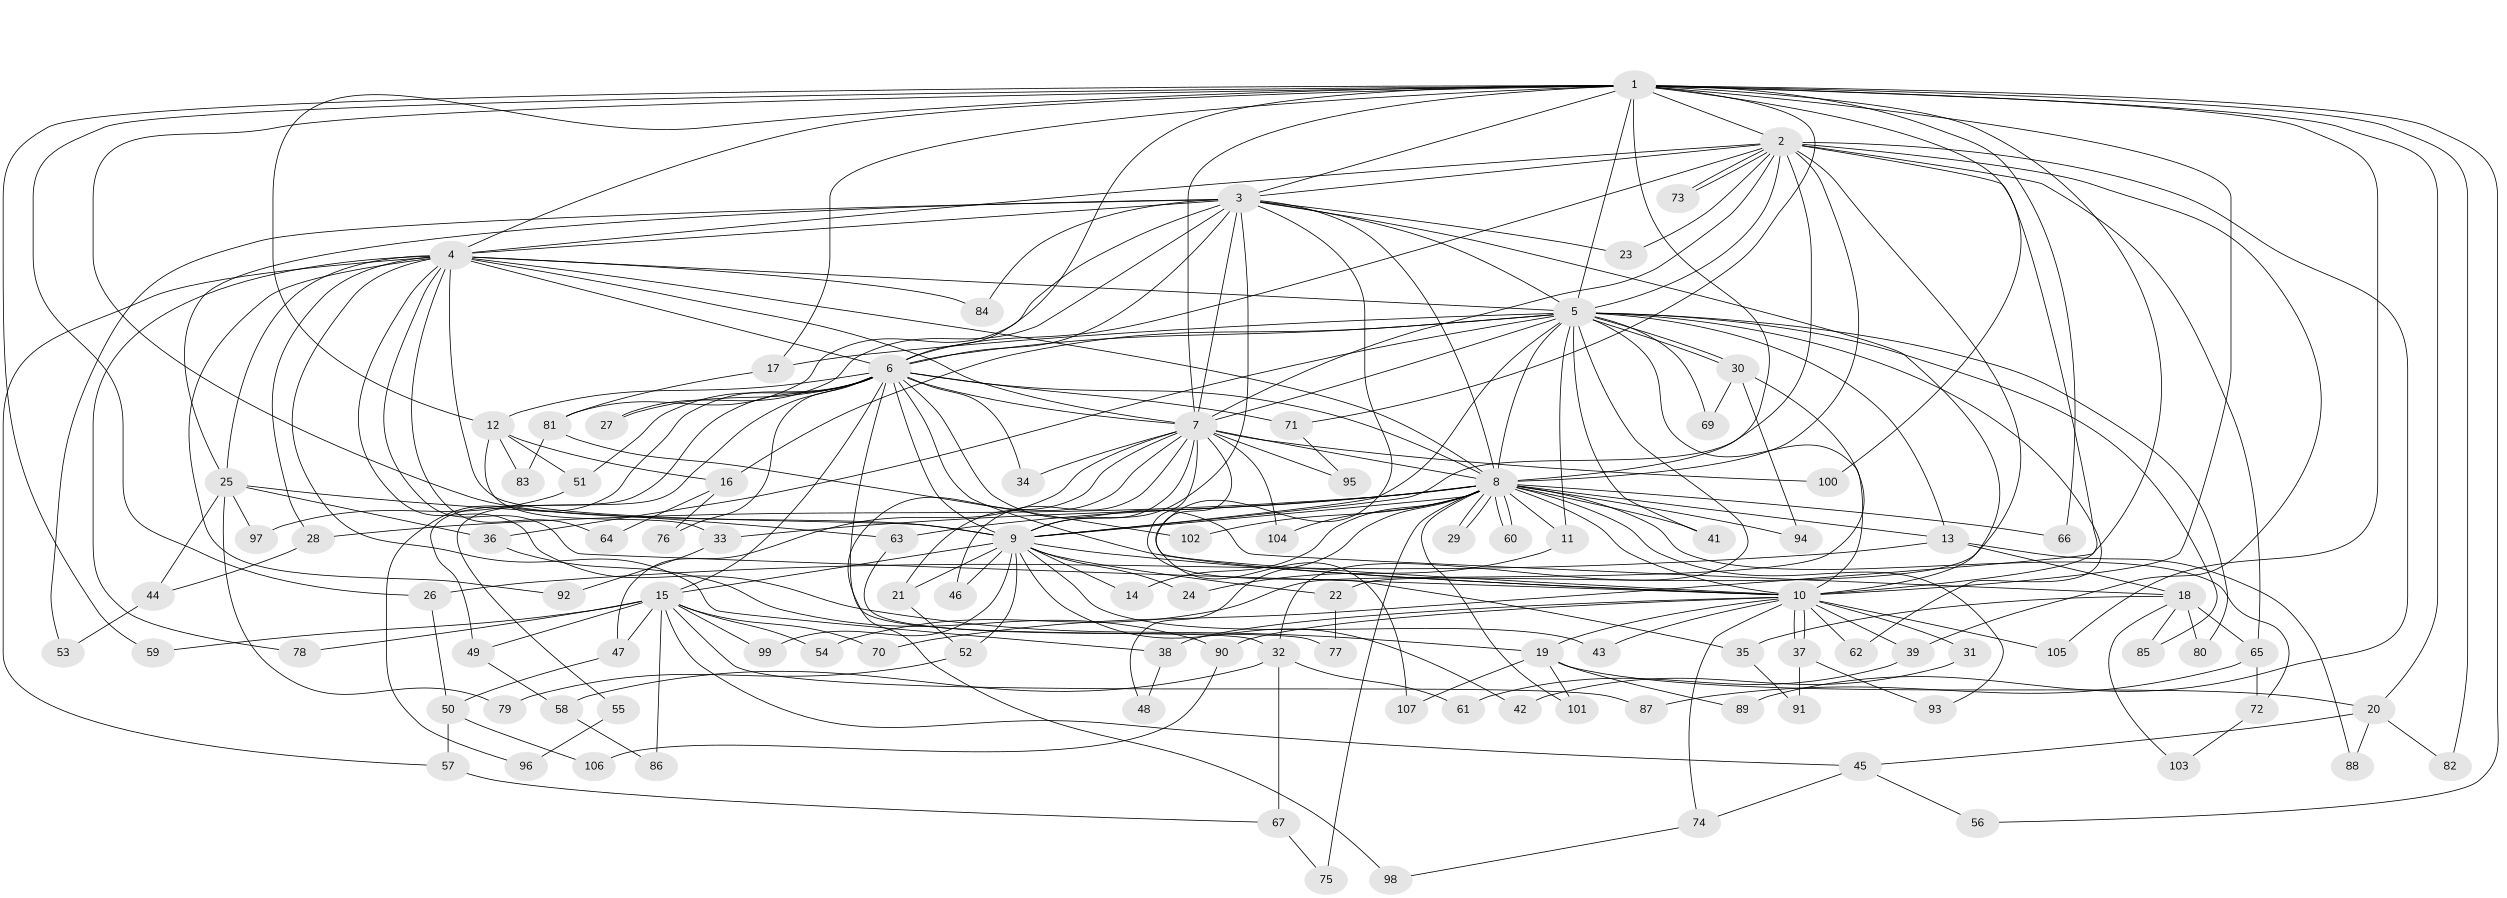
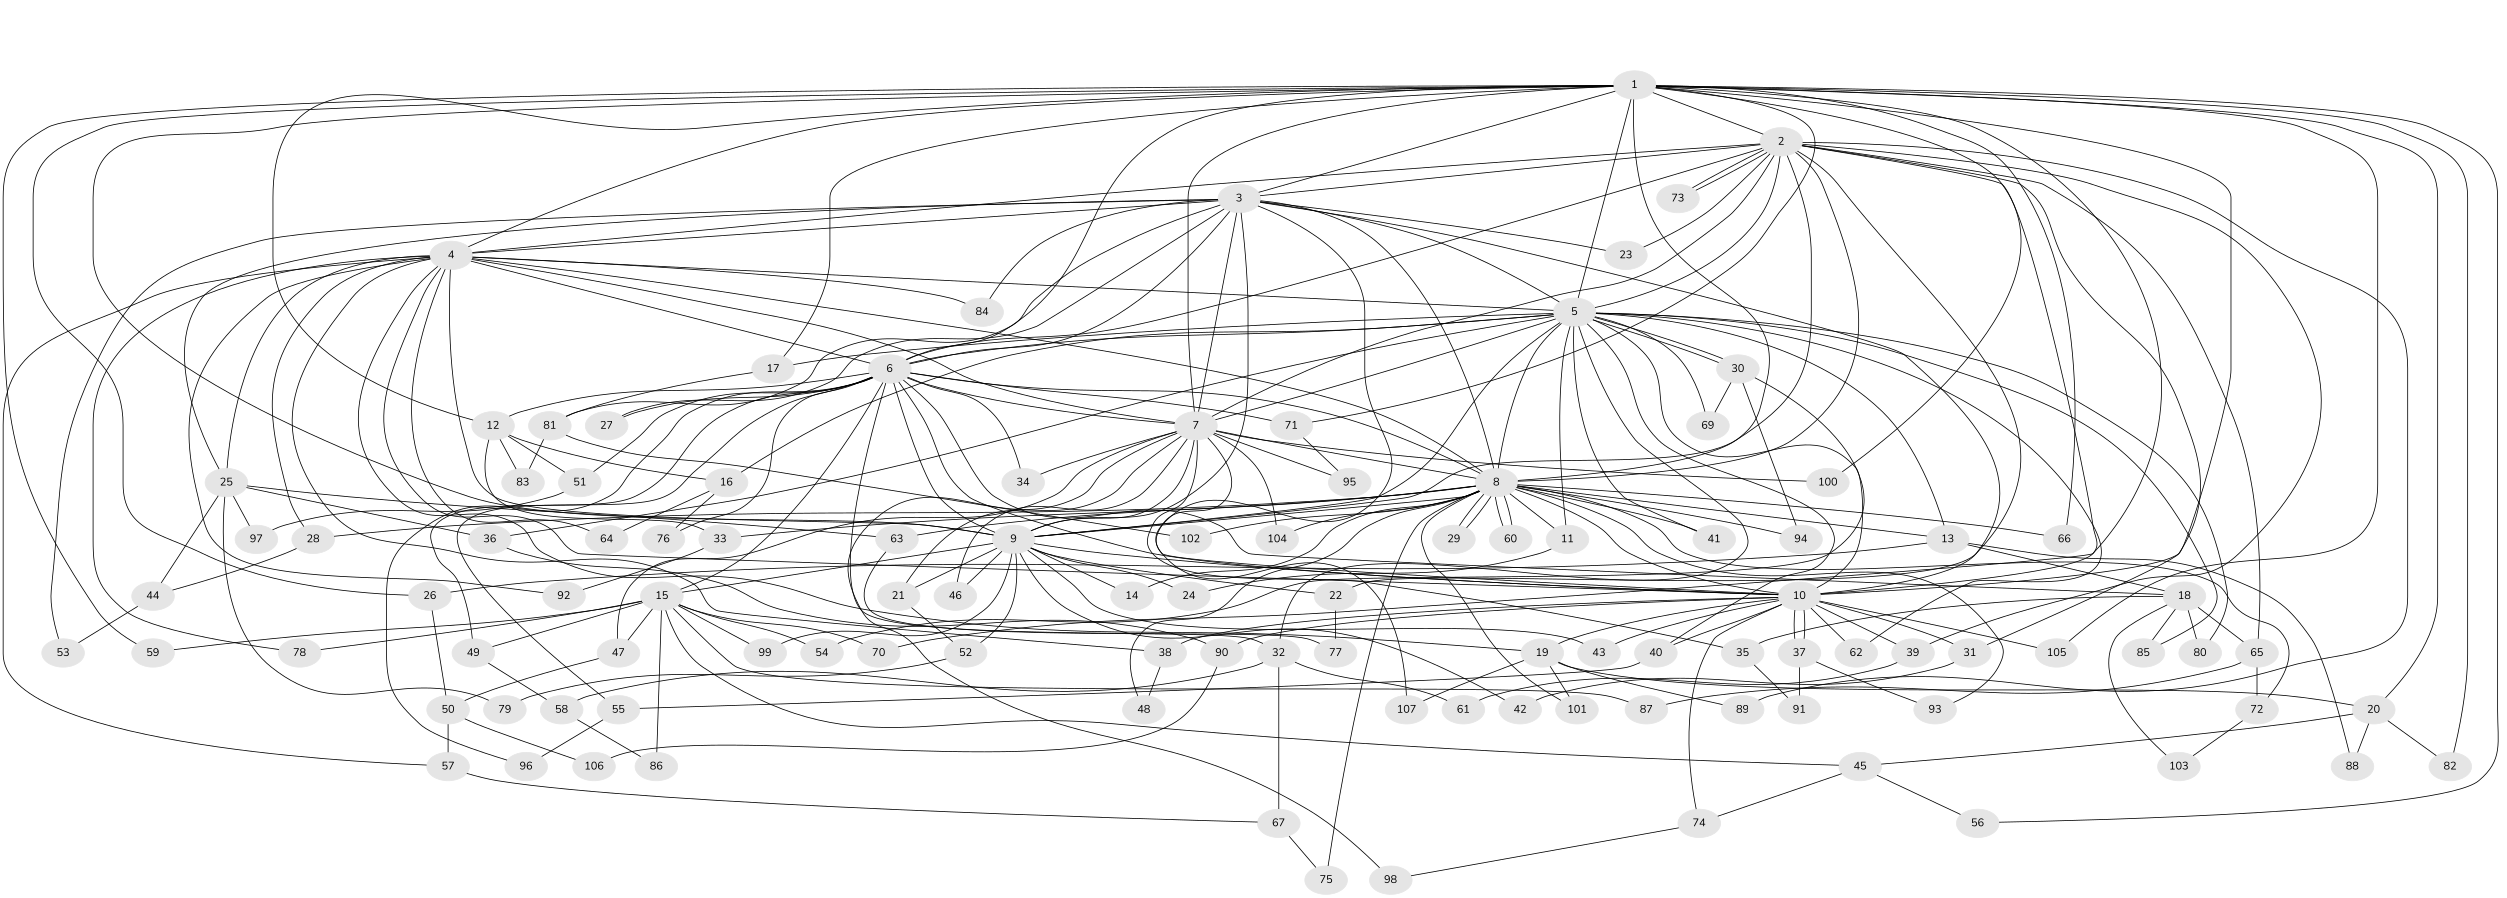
edge "2" -- "31": added
node "40": added
